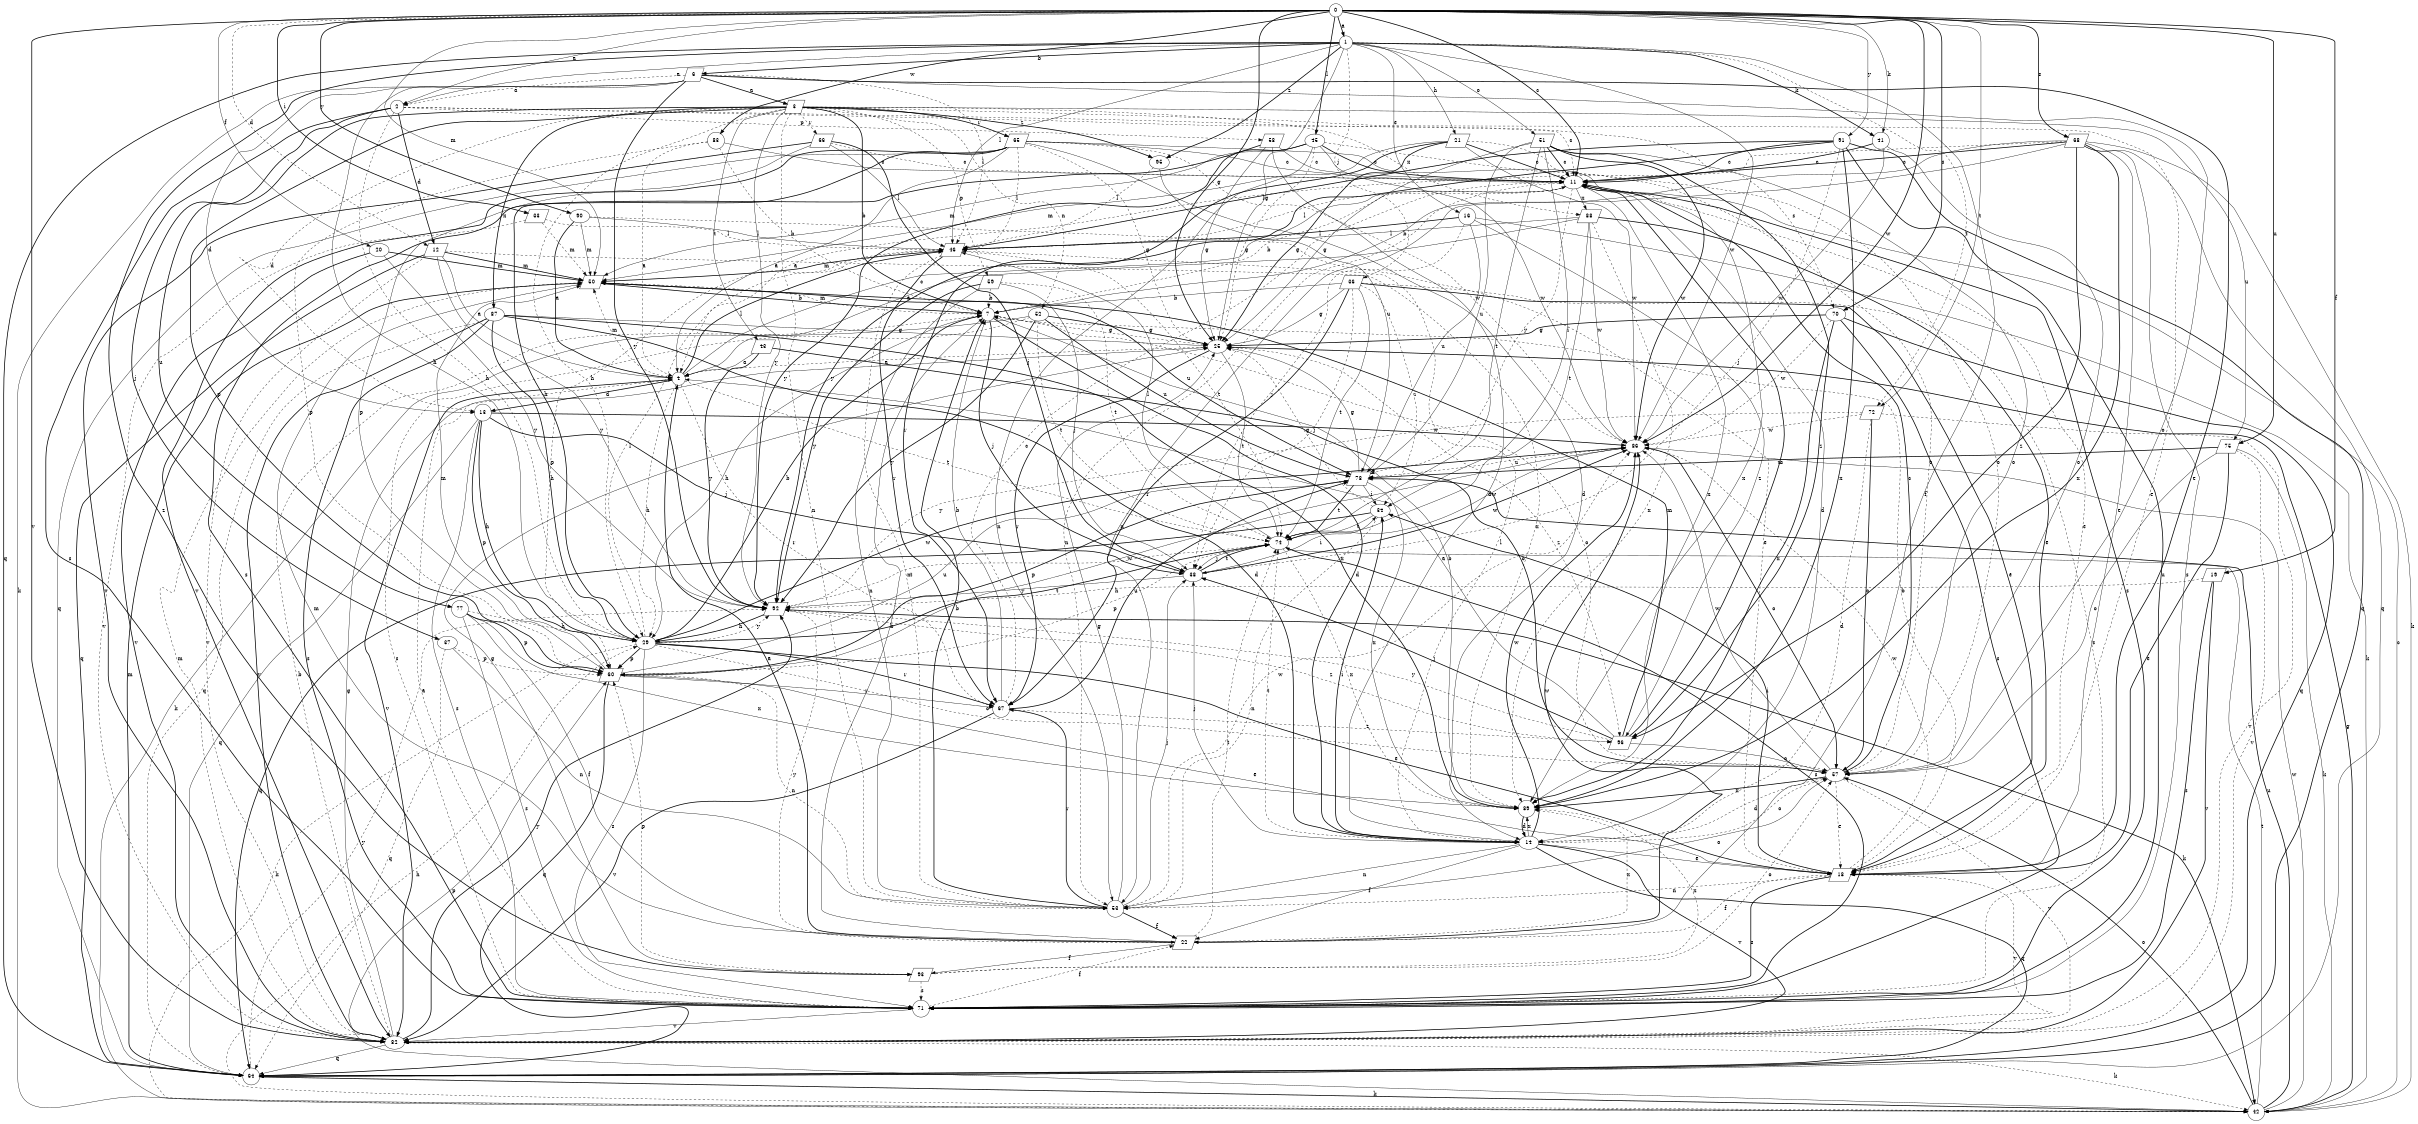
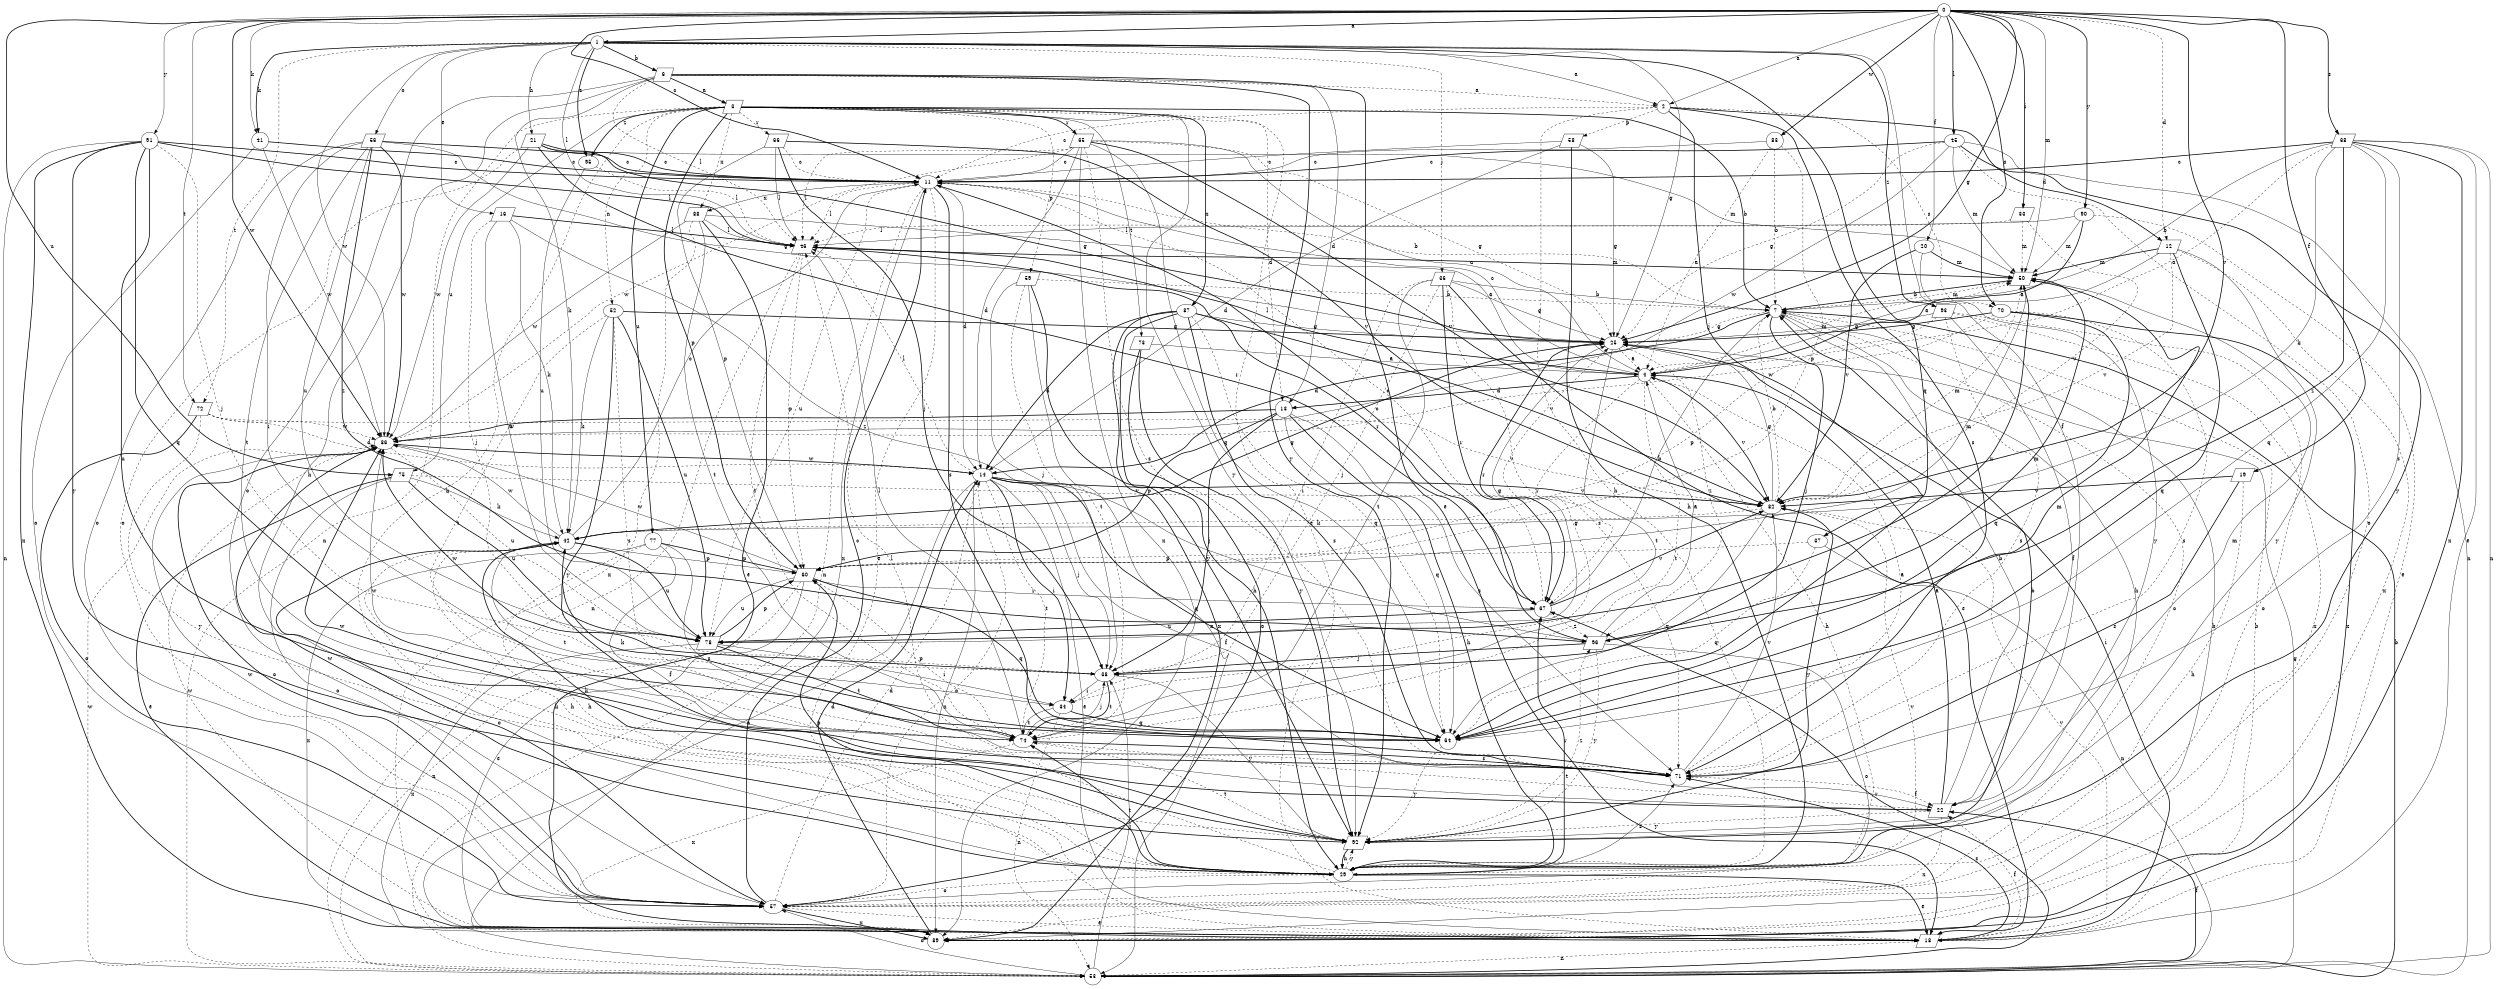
node "51": label "51" -> "56"
node "16": shape circle -> parallelogram
edge "11" -> "78": label "y" -> "u"
node "43": label "43" -> "73"
edge "65" -> "71": style bold -> dashed
edge "19" -> "92": now "19" -> "29"
edge "14" -> "86": reversed
edge "18" -> "34": now "18" -> "25"
edge "22" -> "93": reversed
edge "91" -> "53": added, label "n"
edge "70" -> "71": style bold -> dashed
